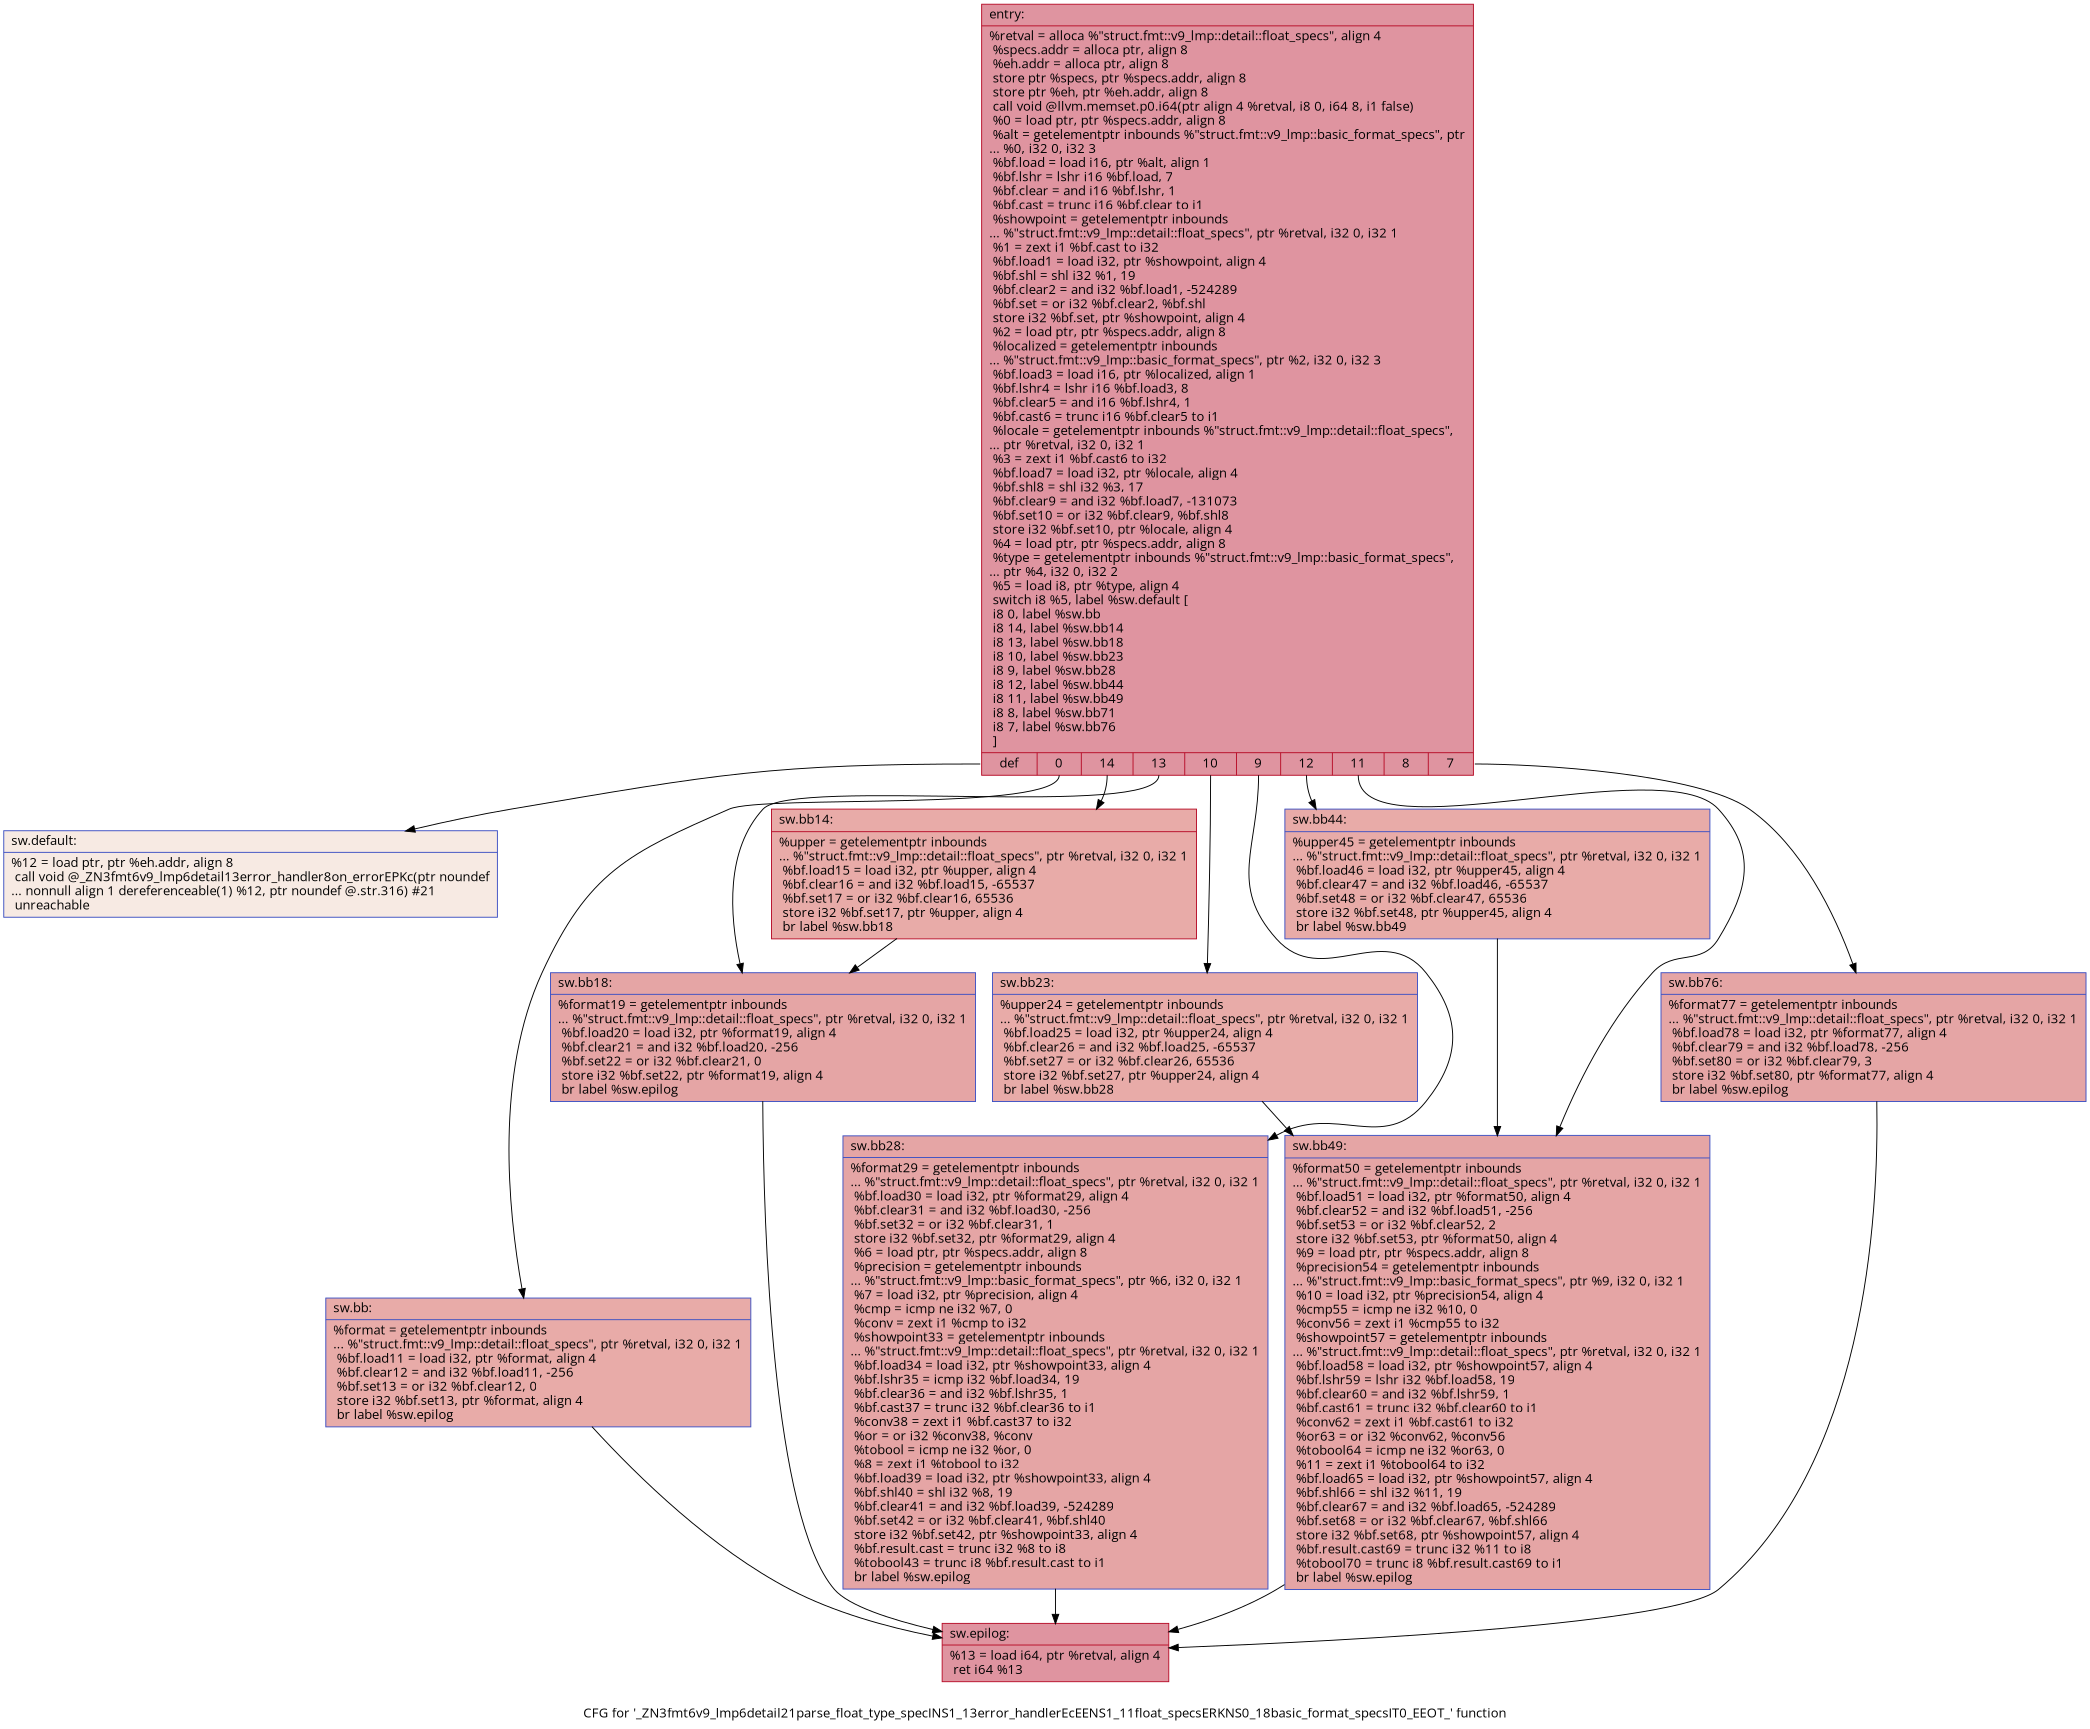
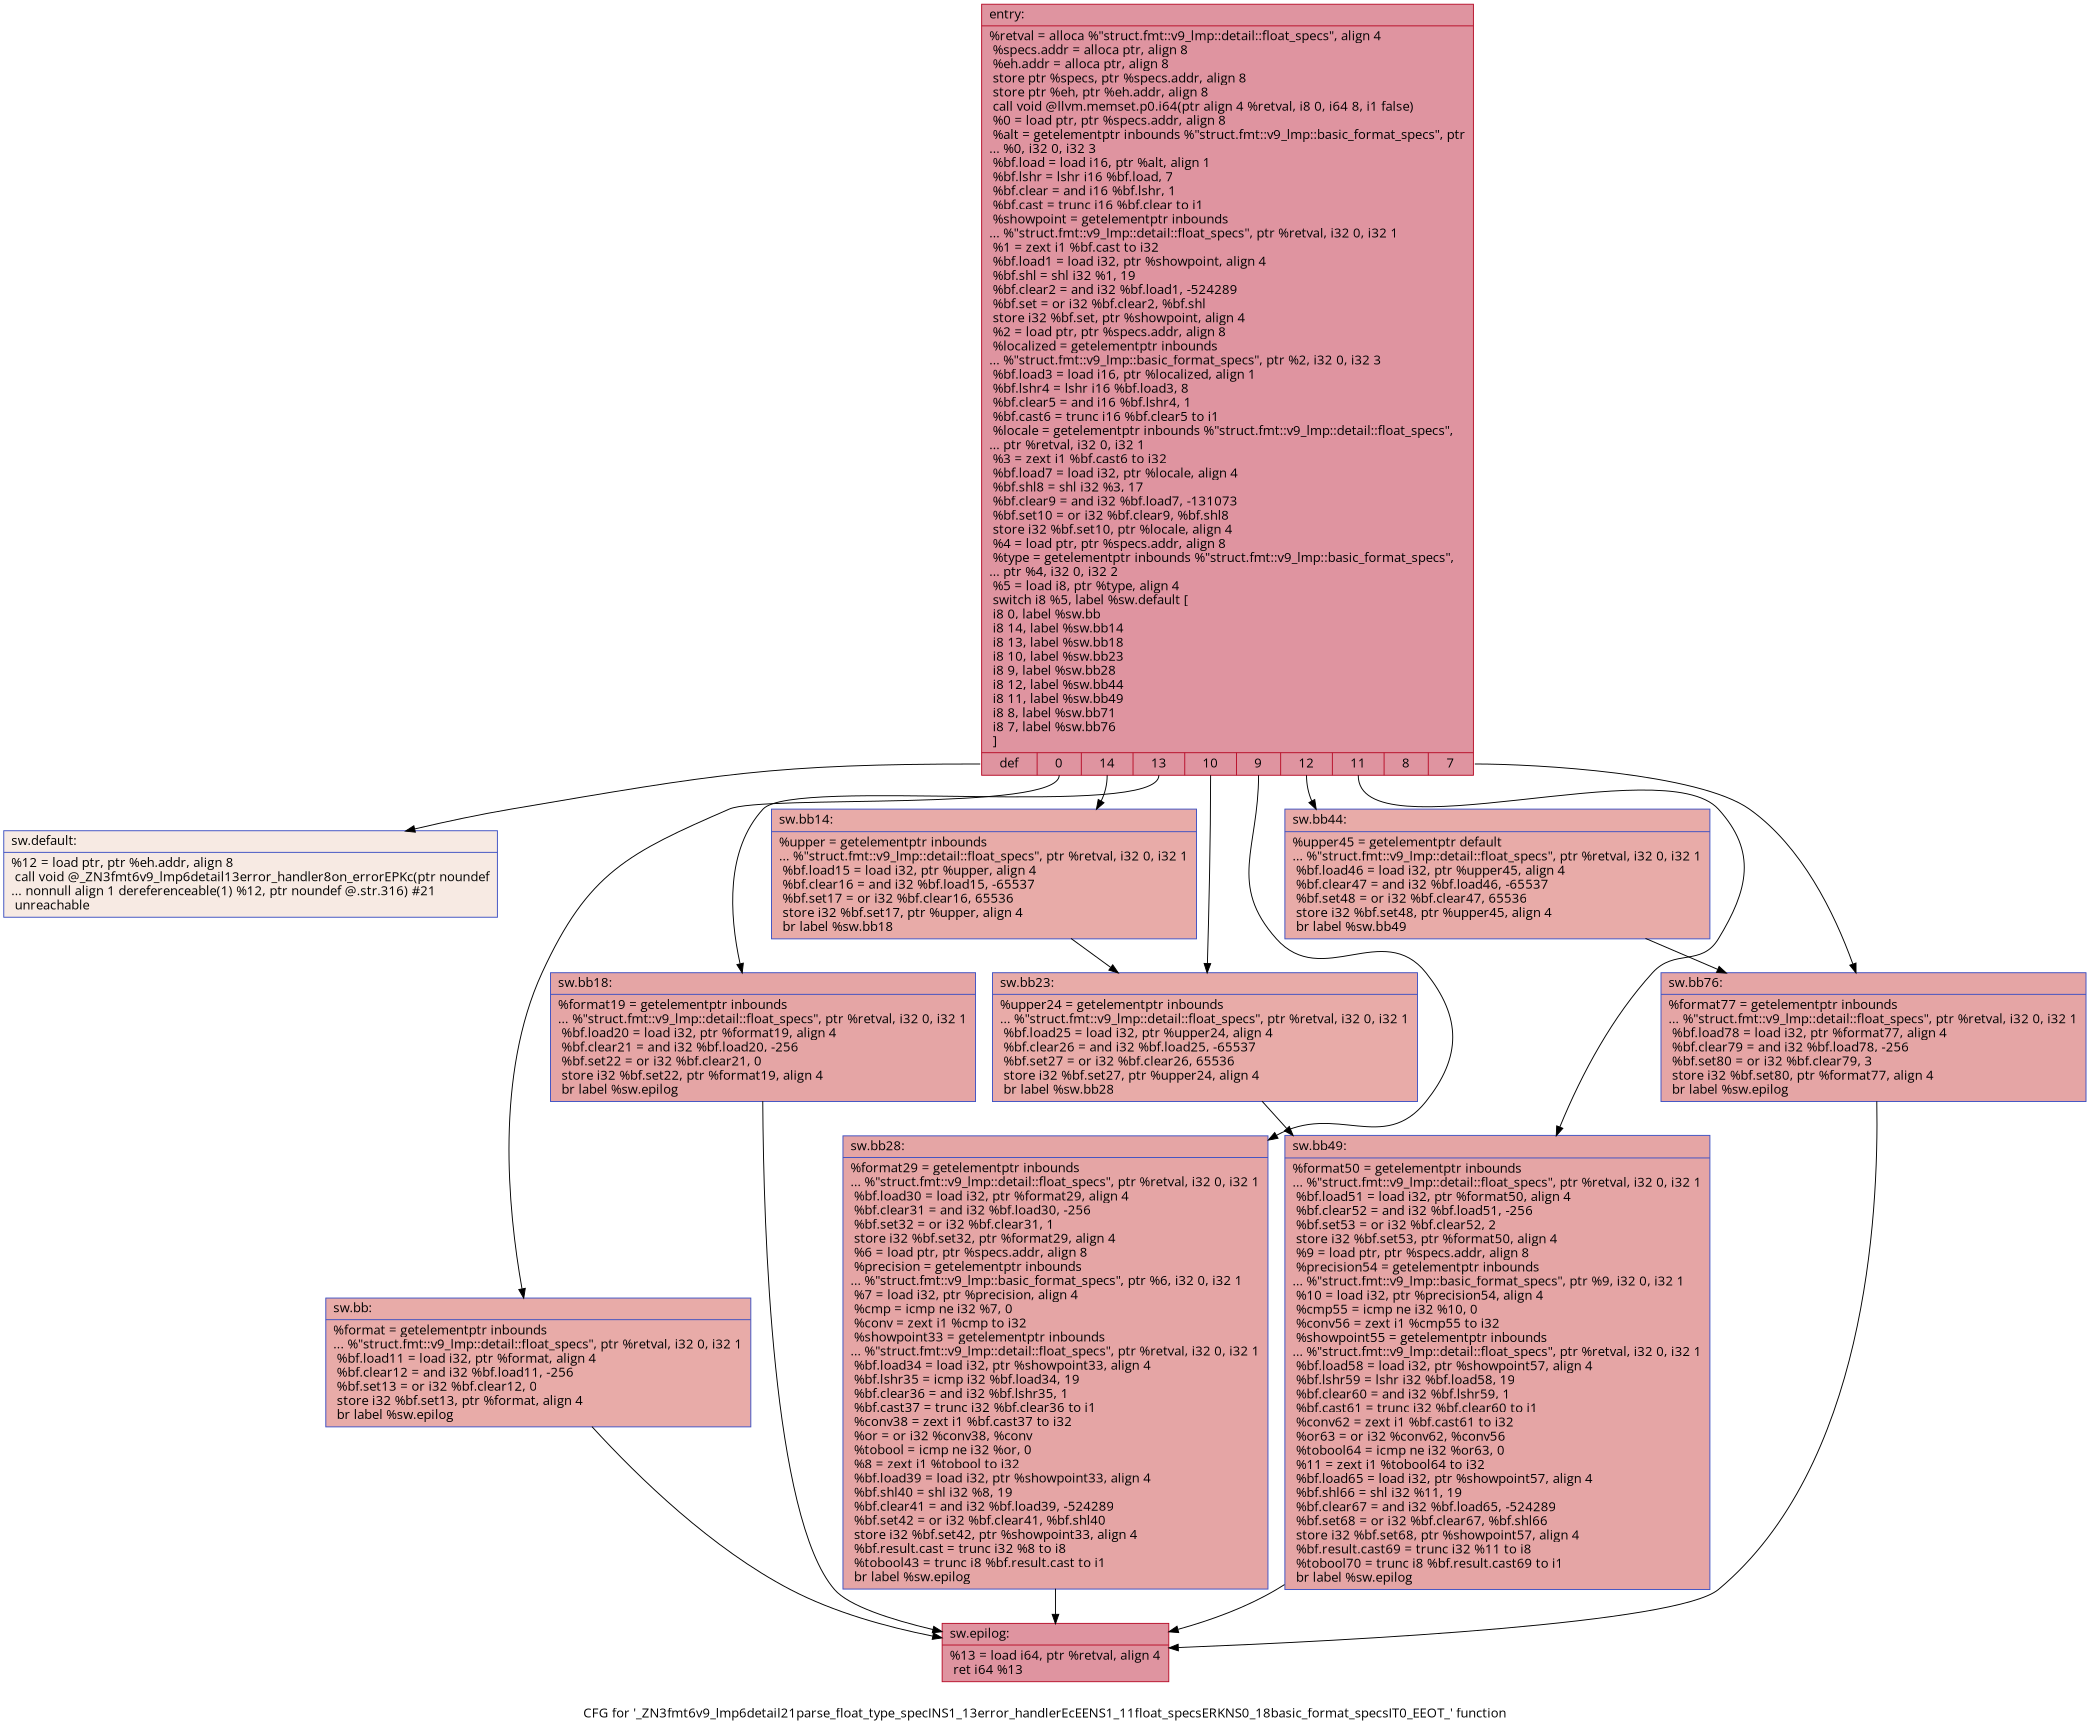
node "sw.bb44:": text "%upper45 = getelementptr inbounds" -> "%upper45 = getelementptr default"
node "sw.bb14:": color #b70d28ff -> #3d50c3ff
edge "sw.bb14:" -> "sw.bb18:": now "sw.bb14:" -> "sw.bb23:"
edge "sw.bb44:" -> "sw.bb49:": now "sw.bb44:" -> "sw.bb76:"
node "sw.bb49:": text "%showpoint57 = getelementptr inbounds" -> "%showpoint55 = getelementptr inbounds"
